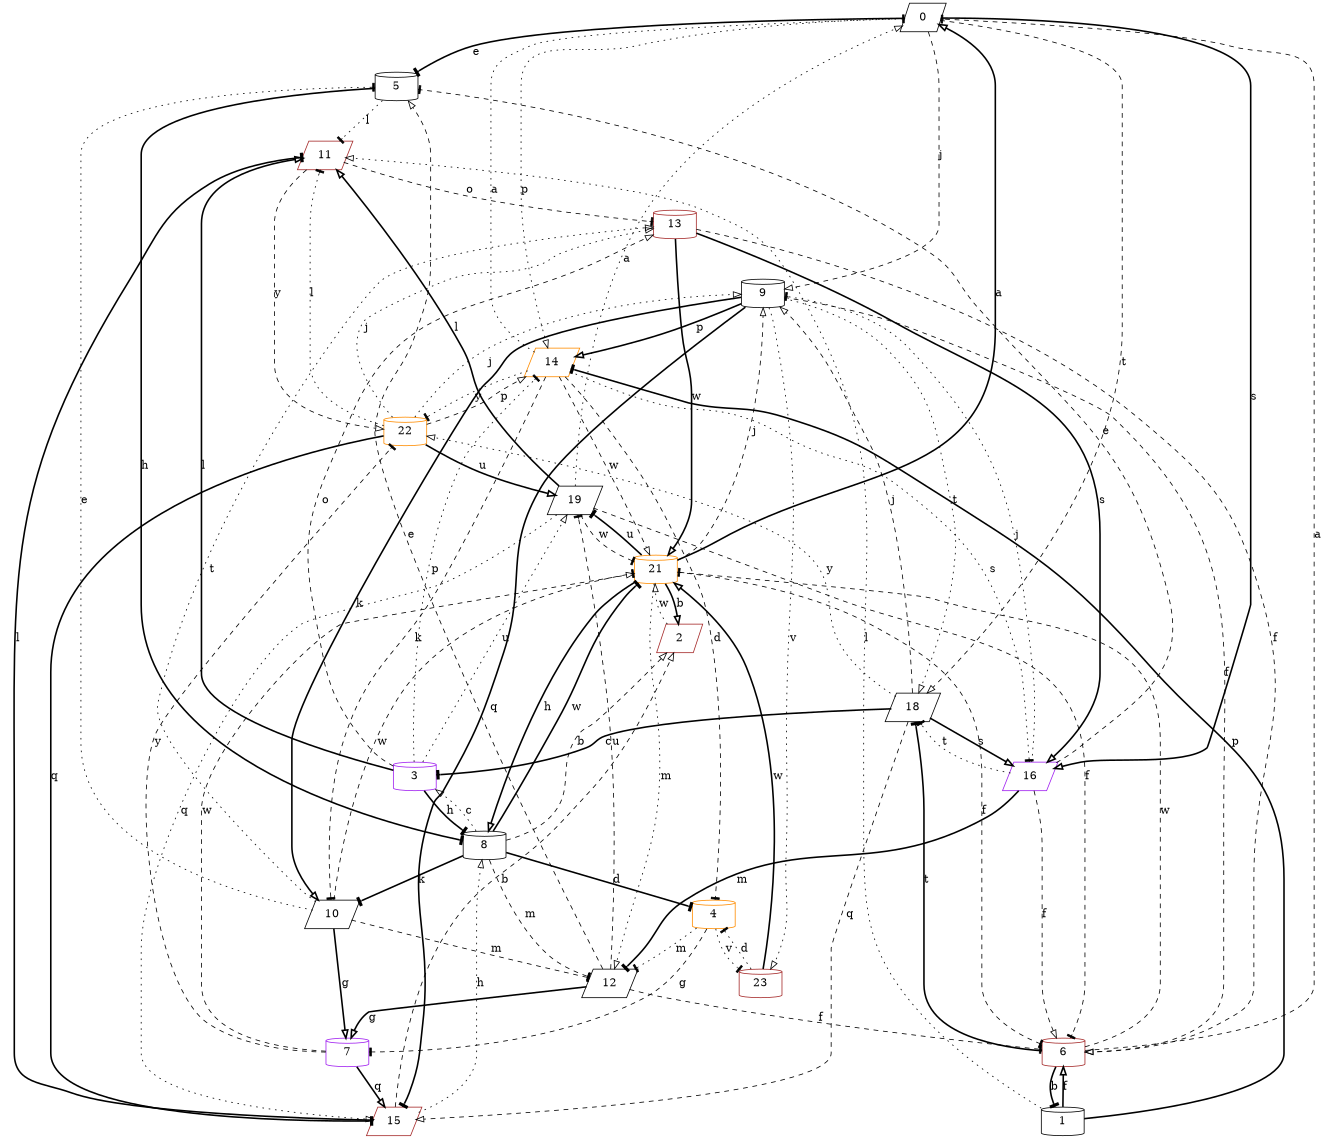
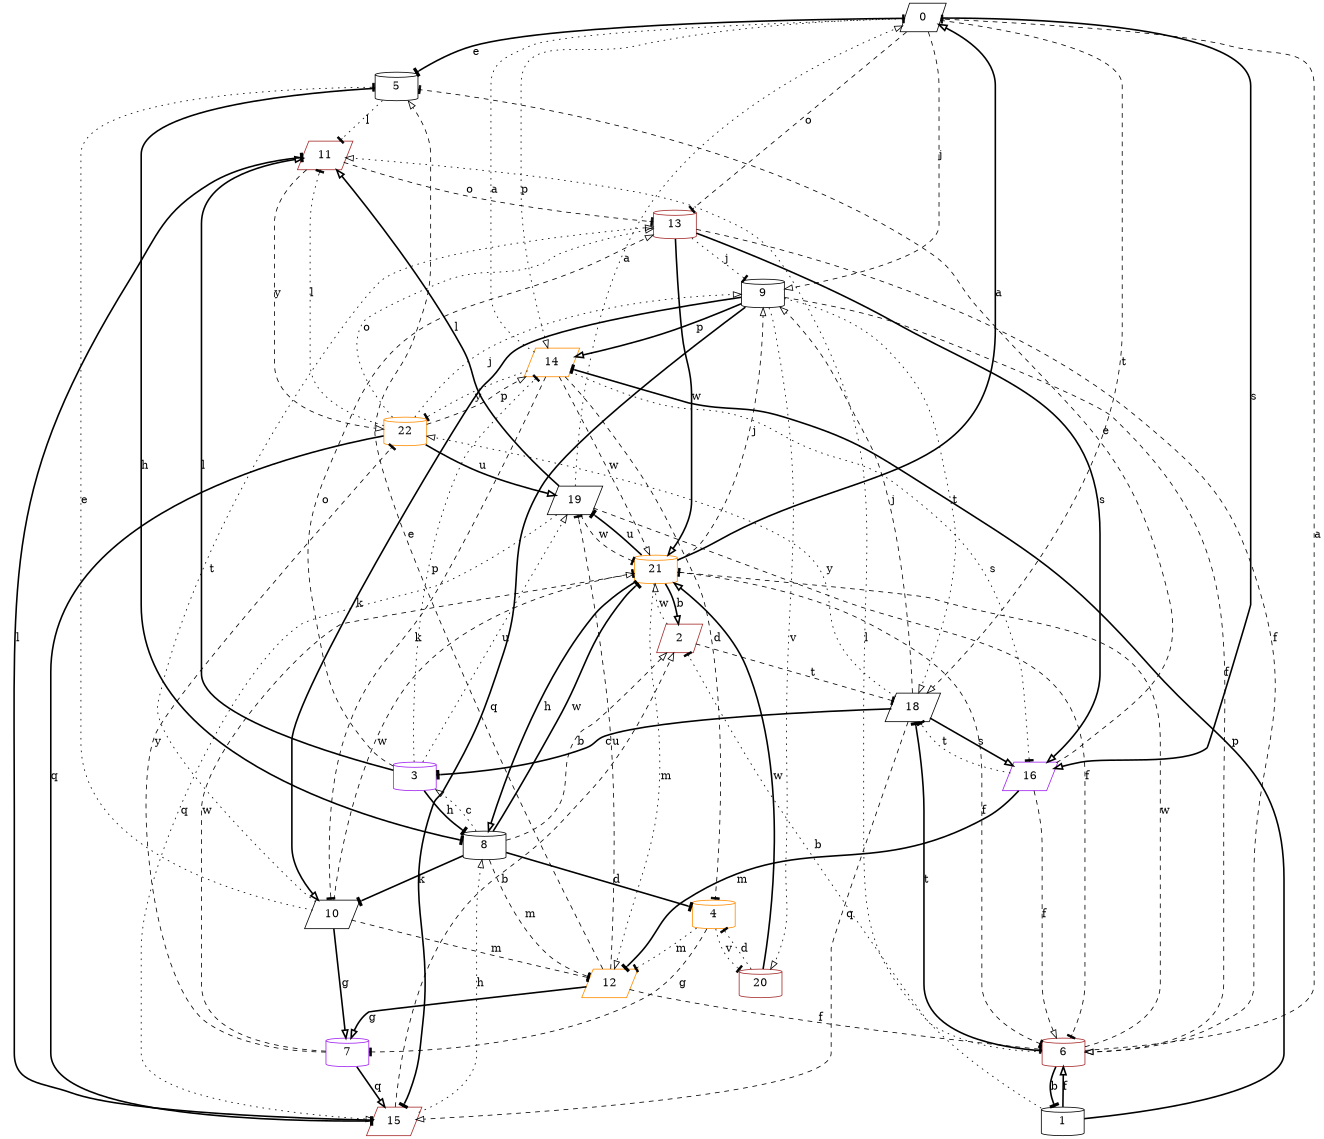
edge "0" -> "13": added, label "o"
edge "22" -> "13": label "j" -> "o"
edge "16" -> "9": now "13" -> "9"
edge "2" -> "18": added, label "t"
edge "6" -> "2": added, label "b"
node "12": color black -> darkorange
node "23": label "23" -> "20"
